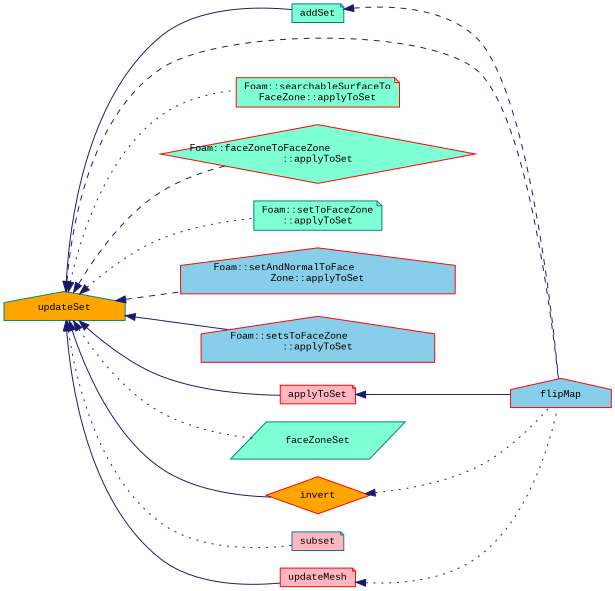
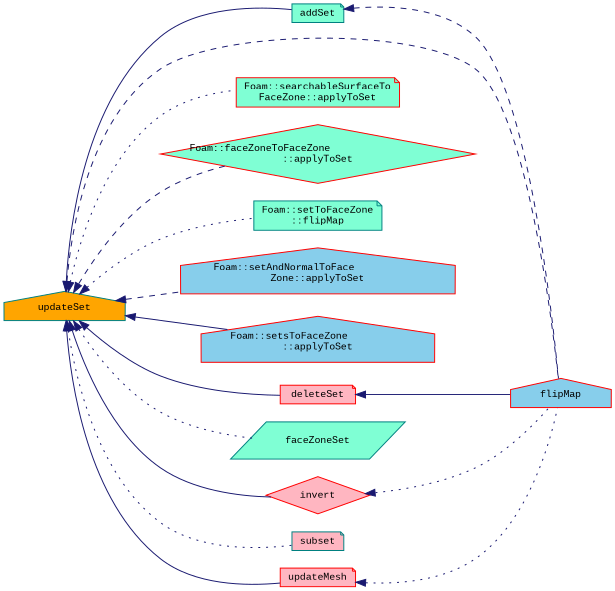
node "Foam::setToFaceZone ::applyToSet": label "Foam::setToFaceZone ::applyToSet" -> "Foam::setToFaceZone ::flipMap"
node "applyToSet": label "applyToSet" -> "deleteSet"
node "invert": fillcolor orange -> lightpink
